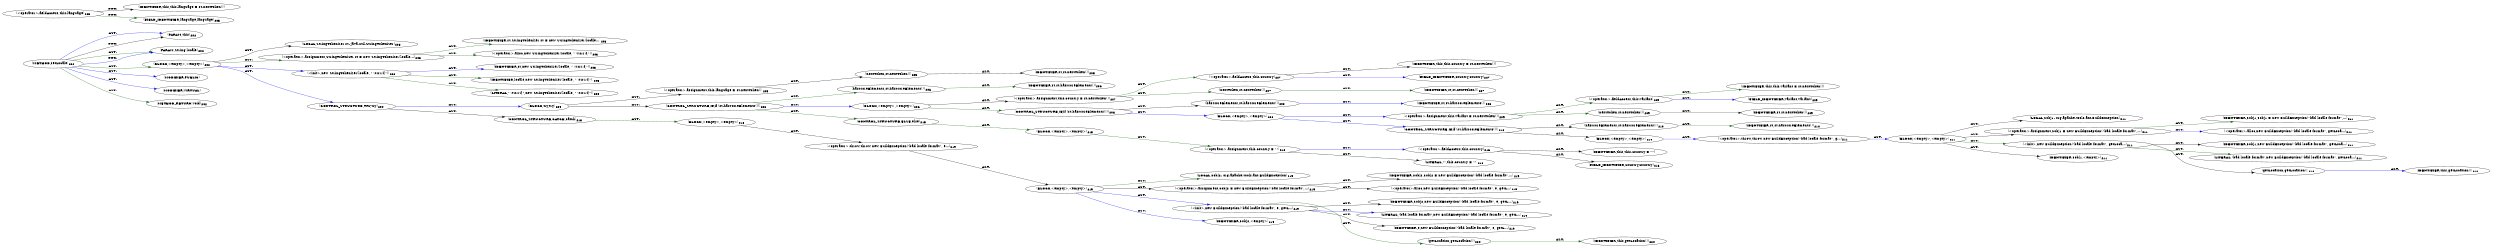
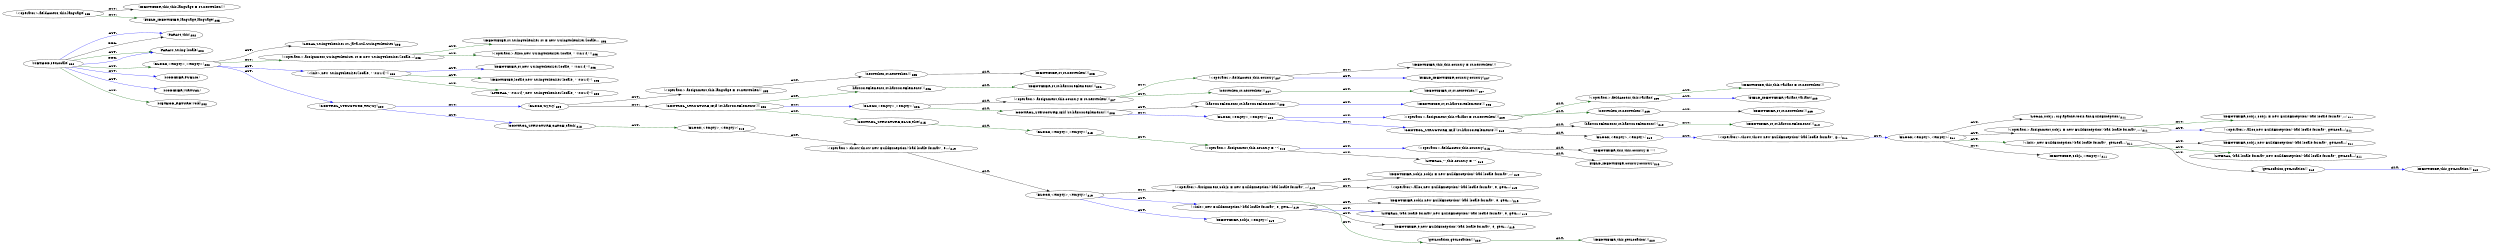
edge "(<operator>.fieldAccess,this.language)" -> "(IDENTIFIER,this,this.language = st.nextToken())": label "DDG: " -> "AST: "
edge "(<operator>.fieldAccess,this.language)" -> "(FIELD_IDENTIFIER,language,language)": label "DDG: " -> "AST: "
edge "(CONTROL_STRUCTURE,TRY,try)" -> "(CONTROL_STRUCTURE,CATCH,catch)": color black -> blue
node "(LOCAL,$obj2: org.apache.tools.ant.BuildException)": removed
